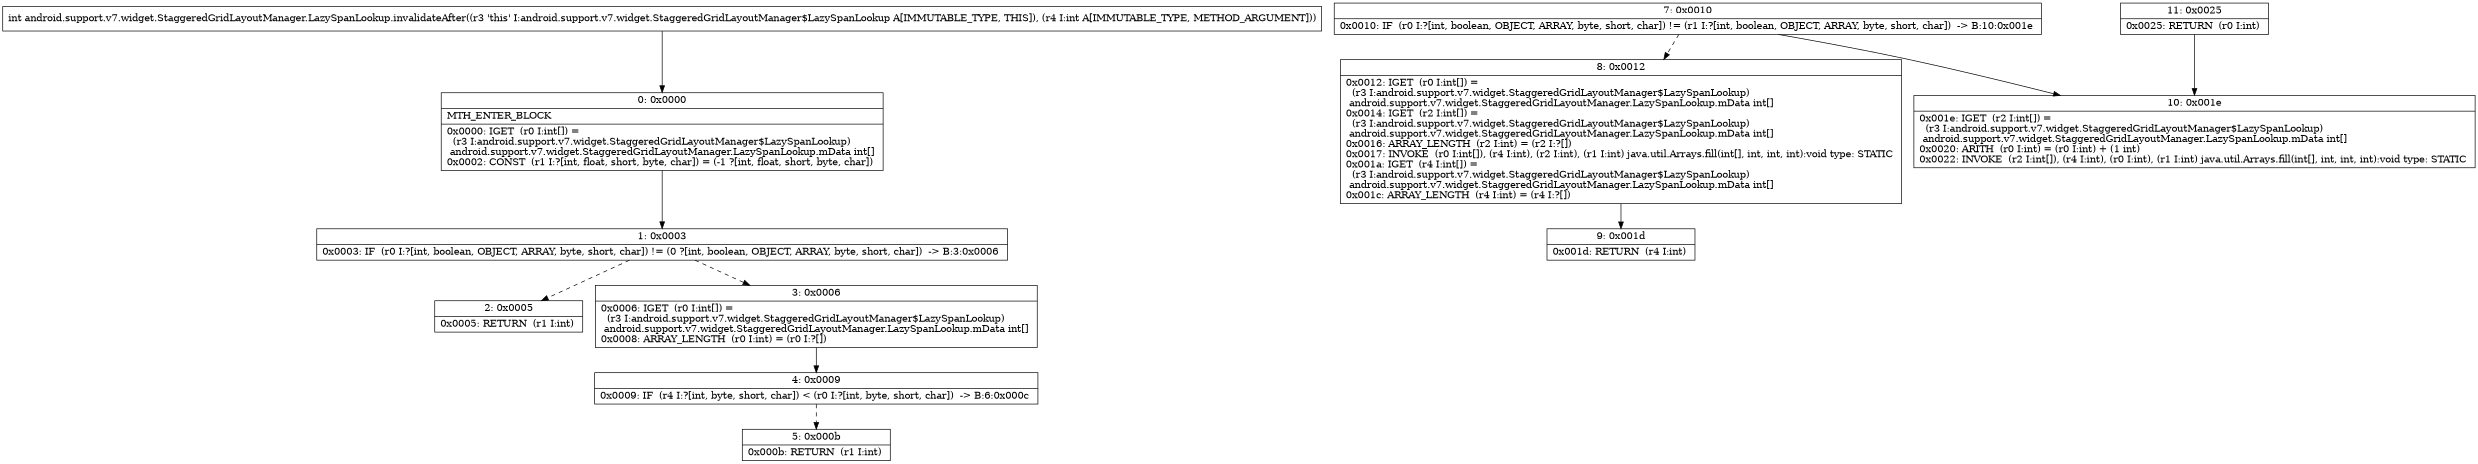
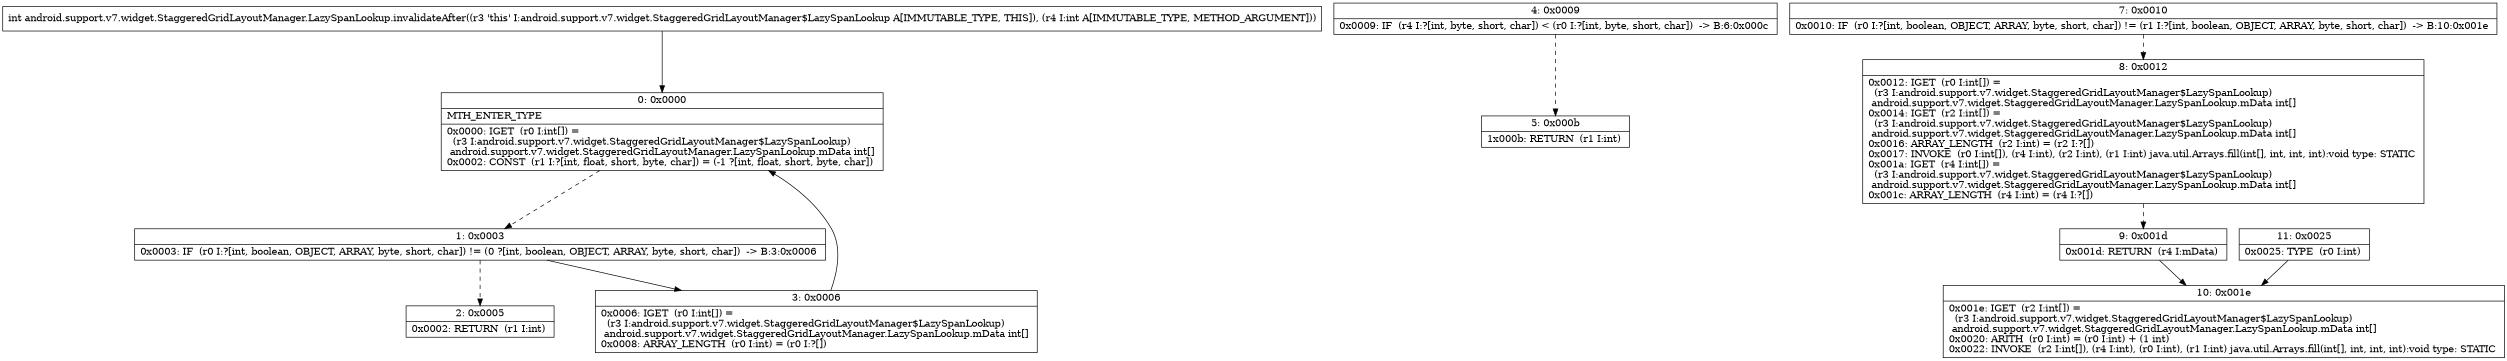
node "11: 0x0025": text "0x0025: RETURN  (r0 I:int)" -> "0x0025: TYPE  (r0 I:int)"
edge "7: 0x0010" -> "10: 0x001e": now "9: 0x001d" -> "10: 0x001e"
node "0: 0x0000": text "MTH_ENTER_BLOCK" -> "MTH_ENTER_TYPE"
edge "0: 0x0000" -> "1: 0x0003": style solid -> dashed
edge "8: 0x0012" -> "9: 0x001d": style solid -> dashed
node "9: 0x001d": text "0x001d: RETURN  (r4 I:int)" -> "0x001d: RETURN  (r4 I:mData)"
edge "1: 0x0003" -> "3: 0x0006": style dashed -> solid
node "2: 0x0005": text "0x0005: RETURN  (r1 I:int)" -> "0x0002: RETURN  (r1 I:int)"
edge "3: 0x0006" -> "4: 0x0009": now "3: 0x0006" -> "0: 0x0000"
node "5: 0x000b": text "0x000b: RETURN  (r1 I:int)" -> "1x000b: RETURN  (r1 I:int)"
